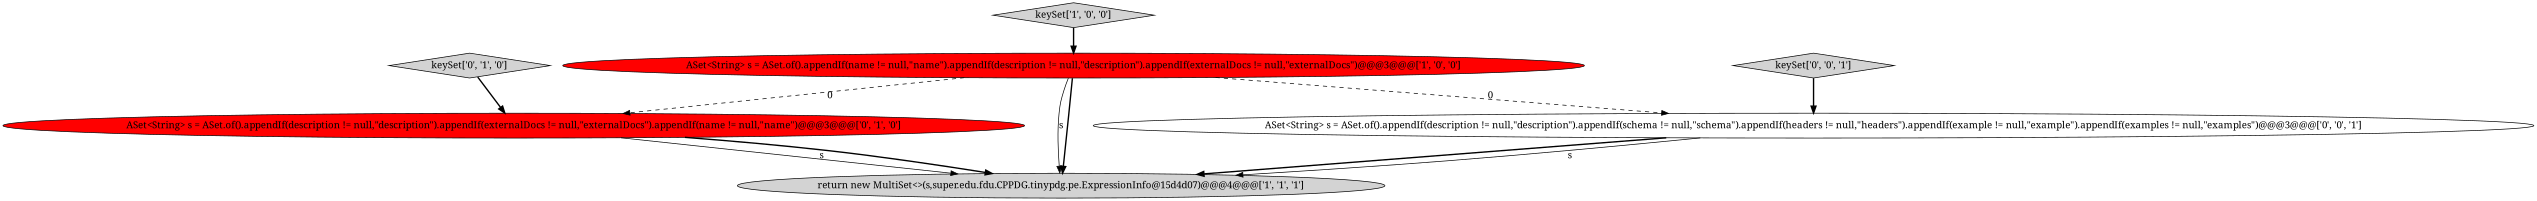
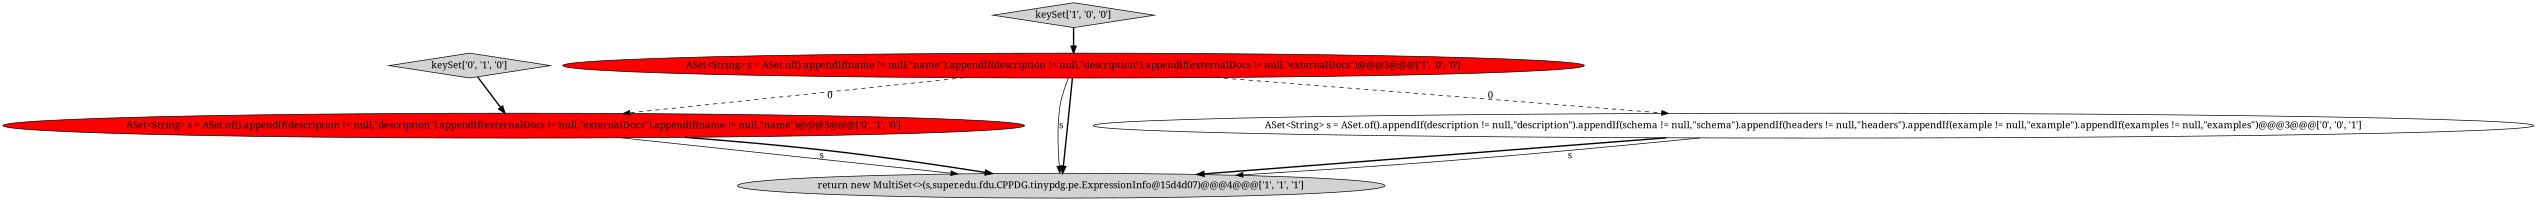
node "keySet['0', '0', '1']": removed
